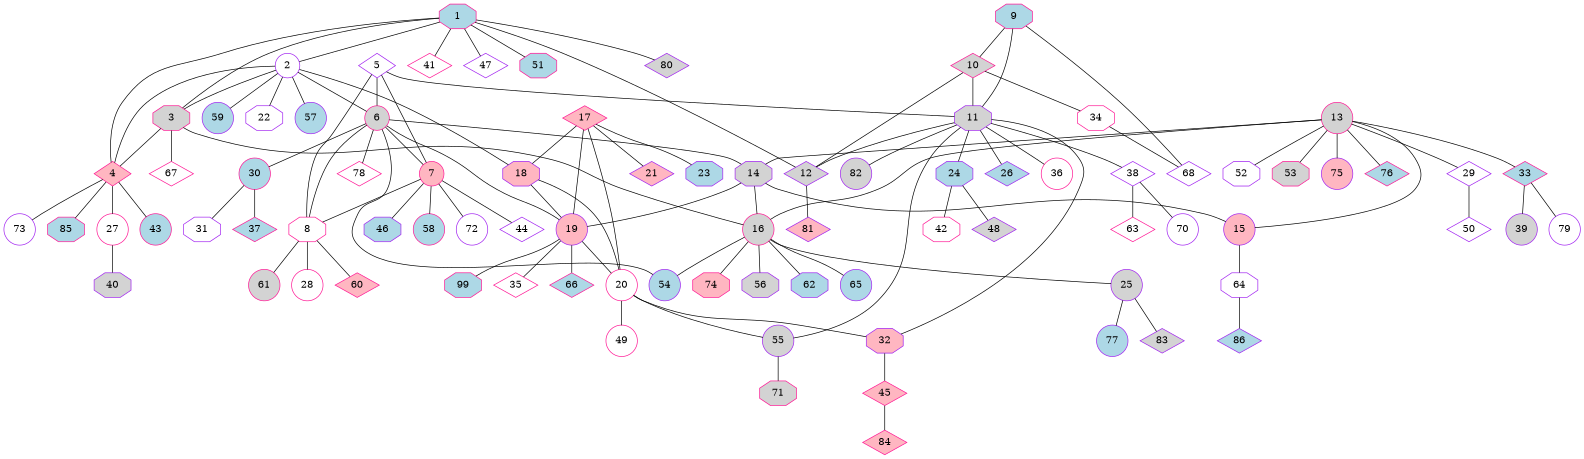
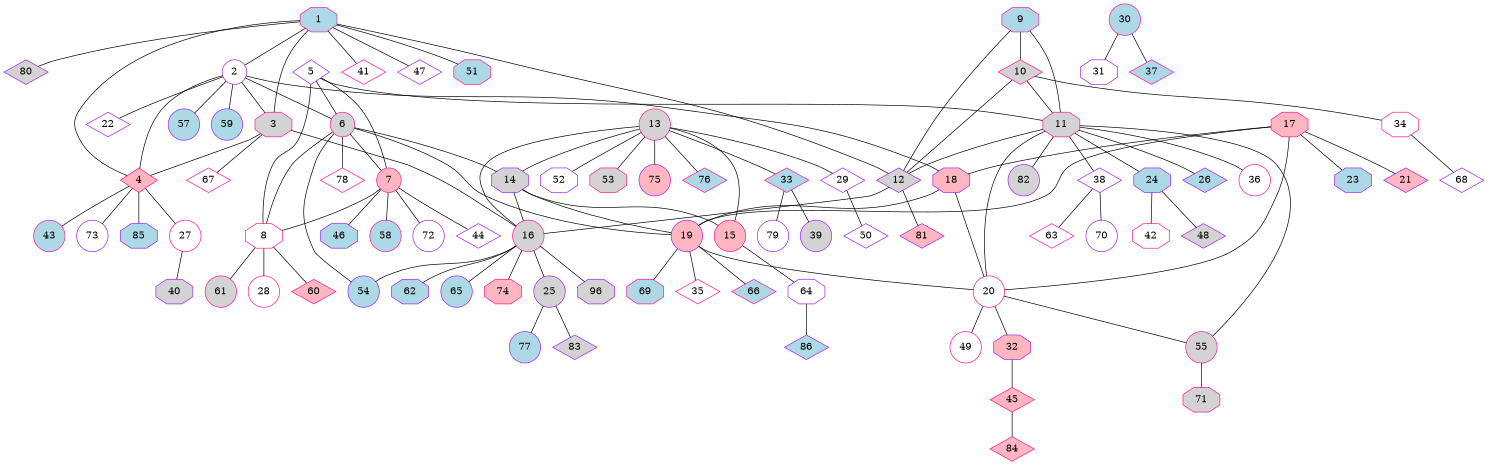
edge "9" -- "68": now "9" -- "12"
node "22": shape octagon -> diamond
node "17": shape diamond -> octagon
node "11": color purple -> deeppink
edge "6" -- "30": removed
edge "12" -- "16": added
node "85": color deeppink -> purple
node "15": color purple -> deeppink
edge "11" -- "32": now "11" -- "20"
node "99": label "99" -> "69"
node "56": label "56" -> "96"
node "55": color purple -> deeppink
